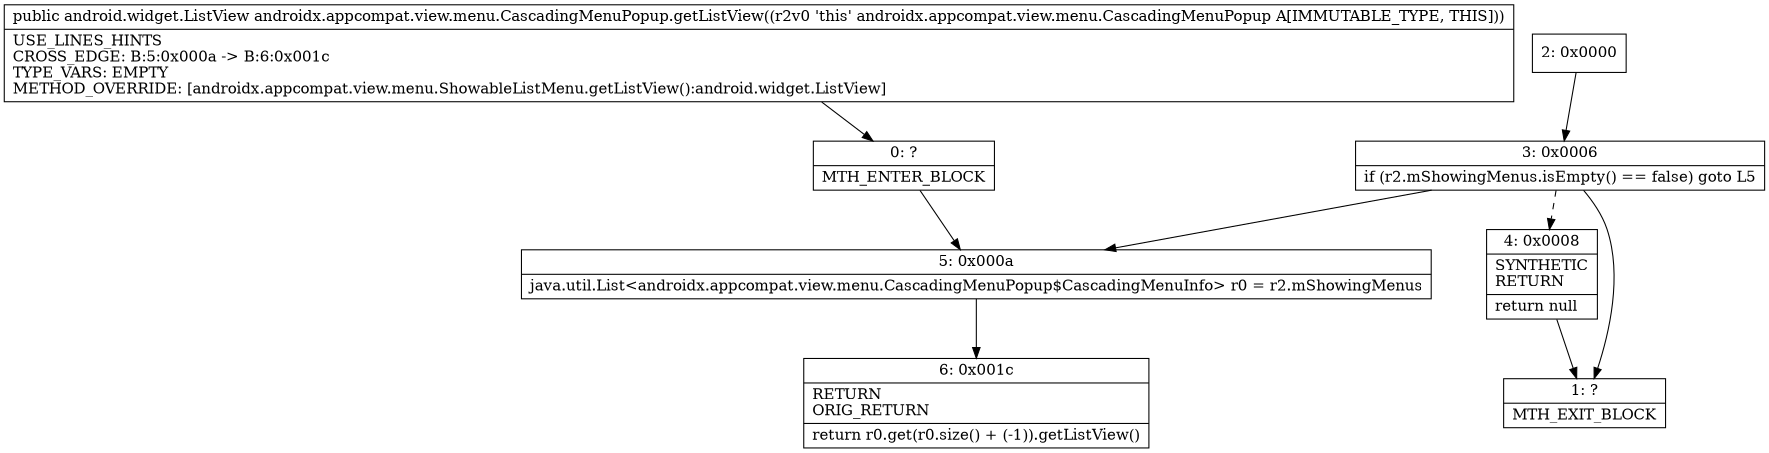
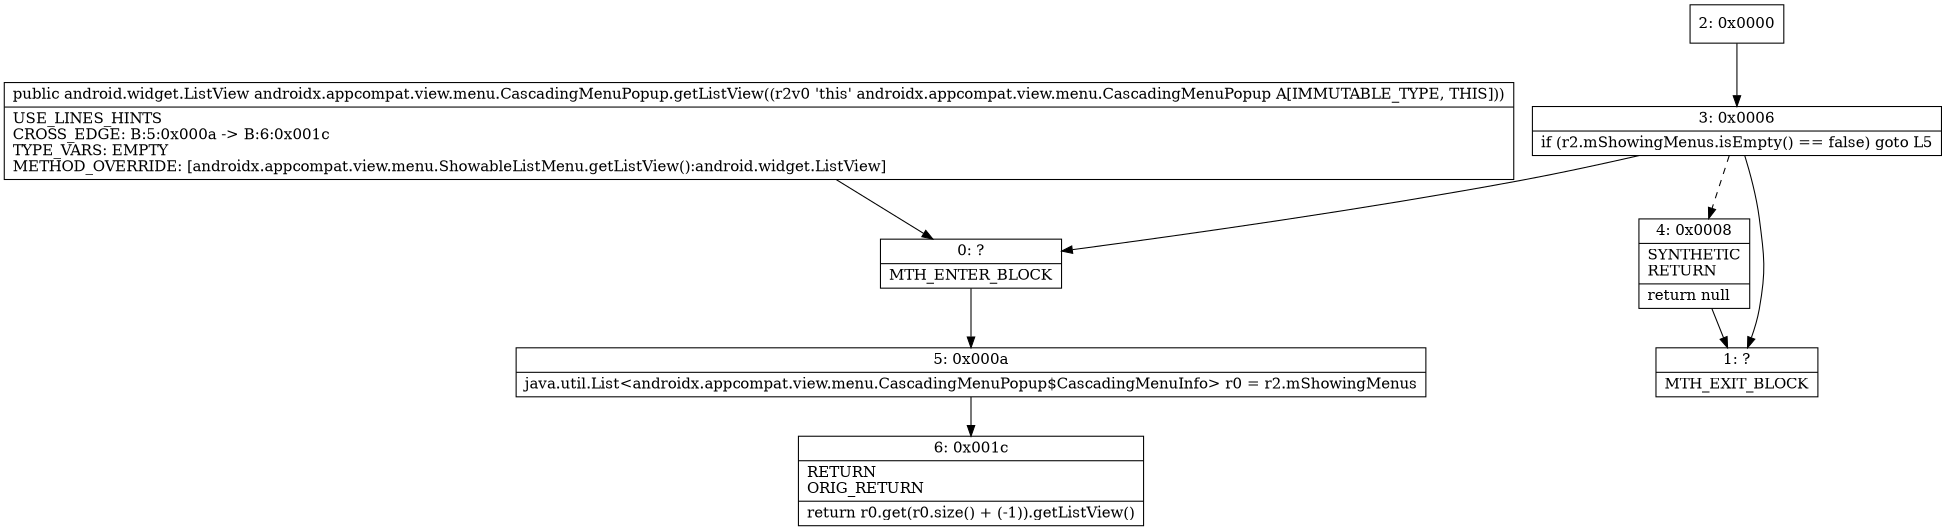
edge "3: 0x0006" -> "5: 0x000a": now "3: 0x0006" -> "0: ?"
